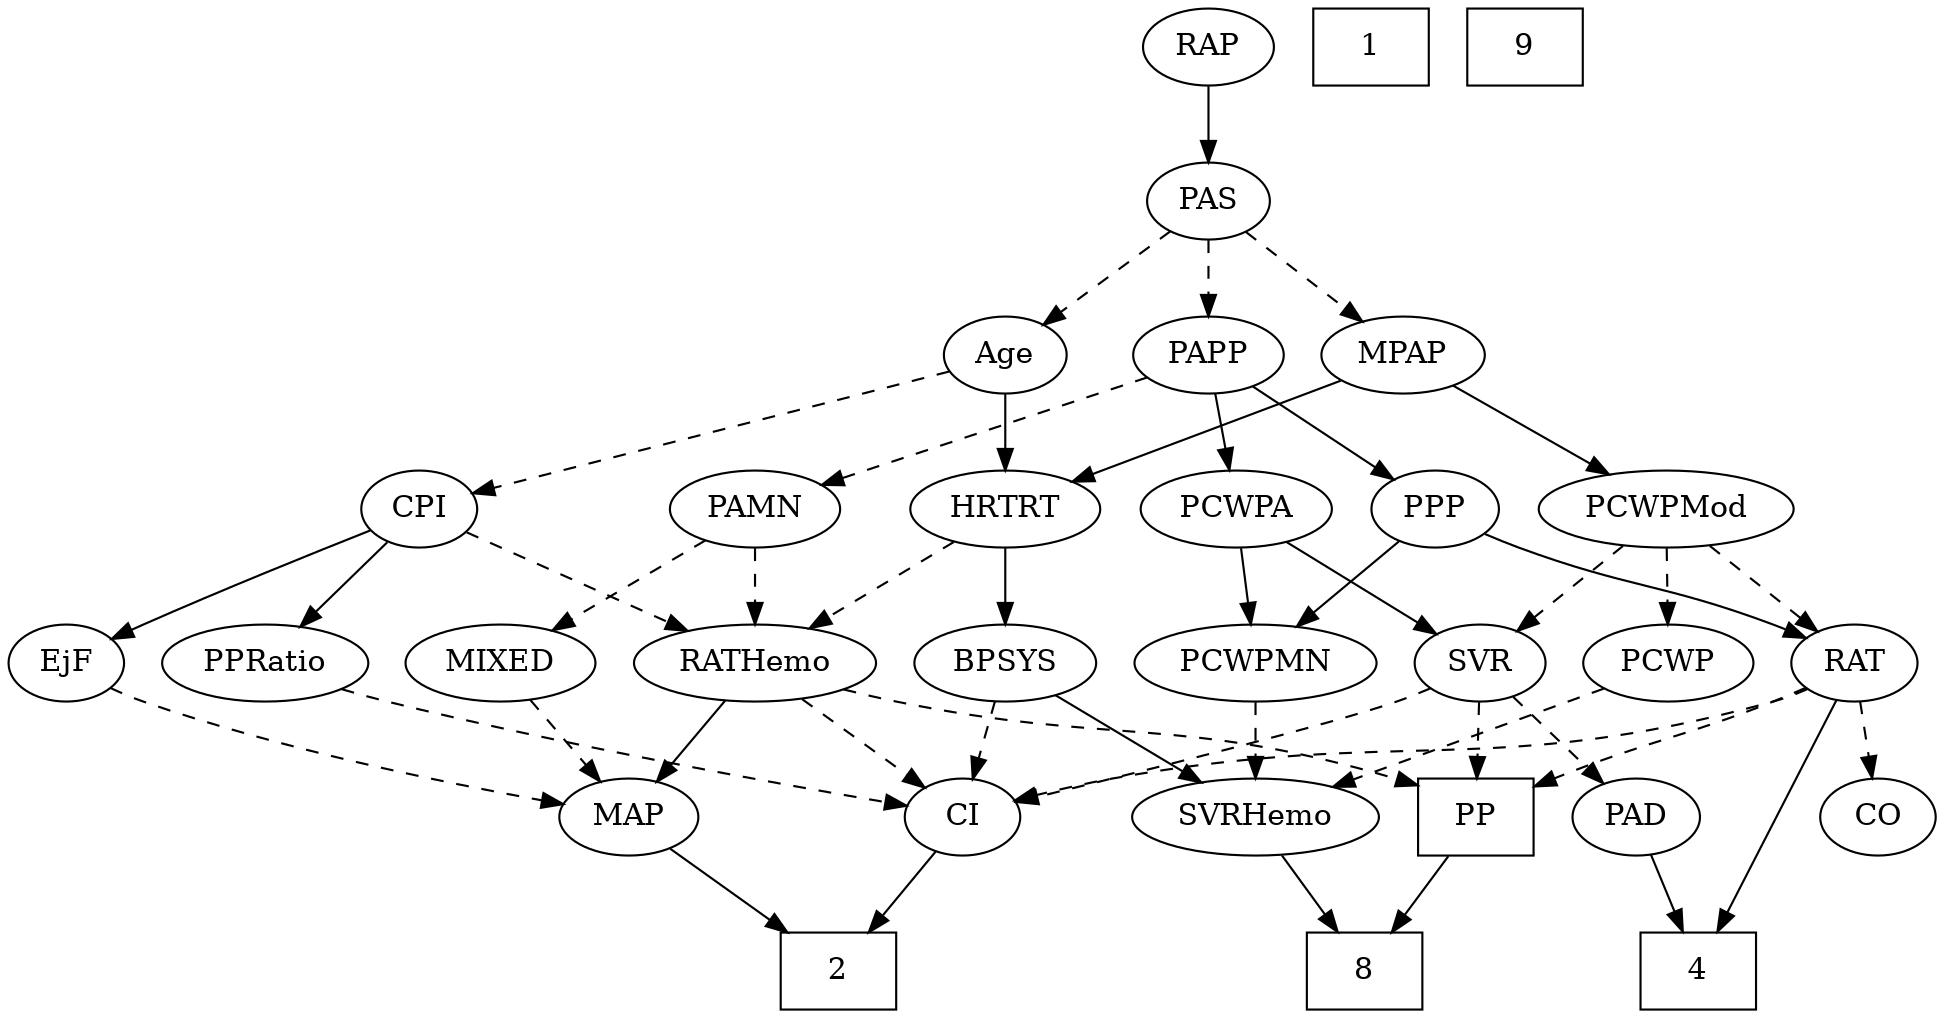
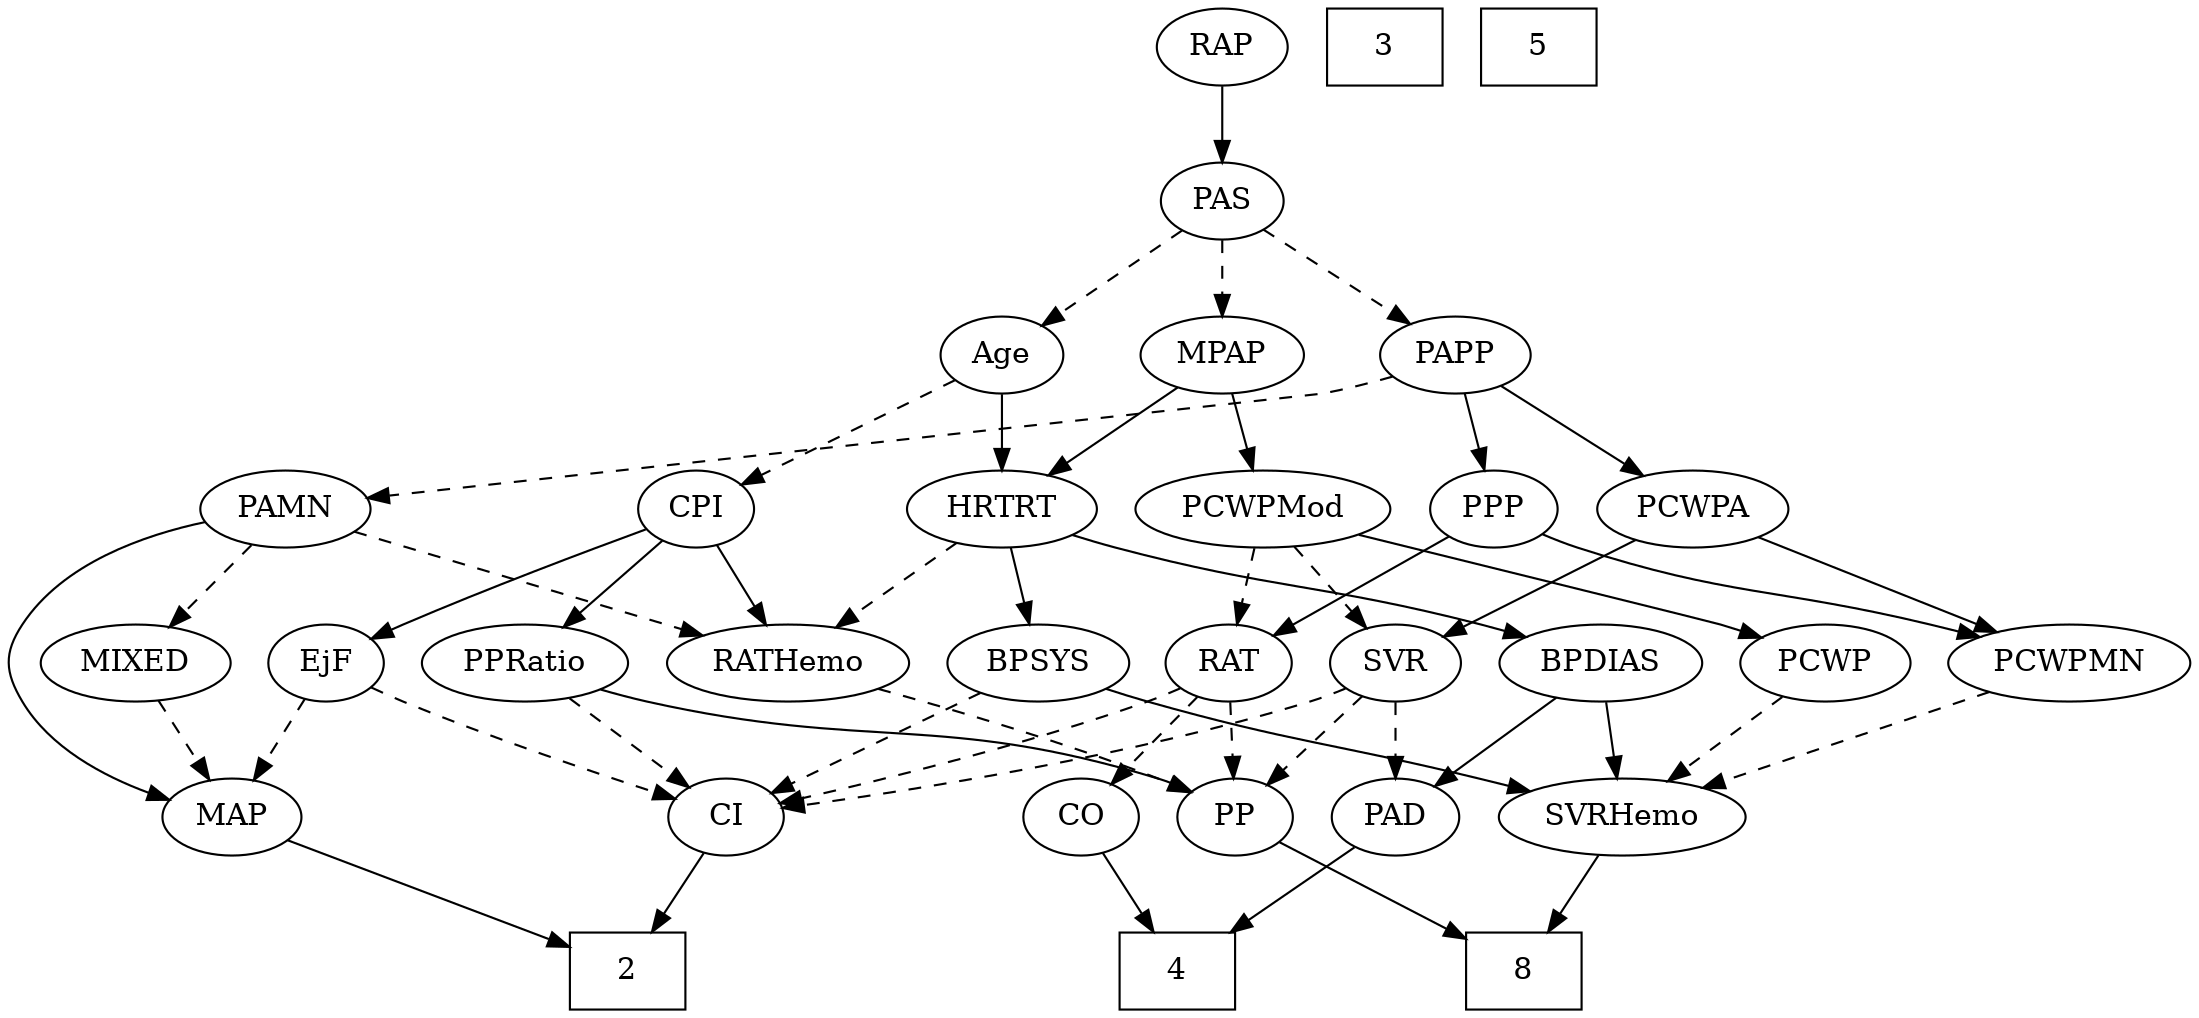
node "1": label "1" -> "3"
node "9": label "9" -> "5"
edge "PCWPMod" -> "PCWP": style dashed -> solid
edge "CPI" -> "RATHemo": style dashed -> solid
node "BPDIAS": added
edge "PPRatio" -> "PP": added
edge "RATHemo" -> "MAP": now "PAMN" -> "MAP"
edge "RATHemo" -> "CI": now "EjF" -> "CI"
edge "RAT" -> "4": now "CO" -> "4"
node "PP": shape box -> ellipse
